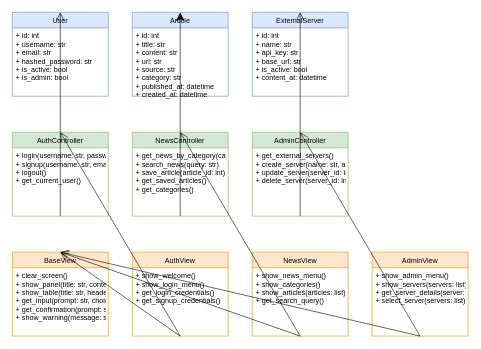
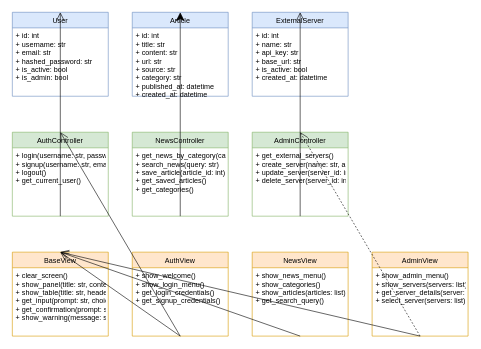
node "+ id: int + name: str + api_key: str + base_url: str + is_active: bool + content_at: datetime": label "+ id: int + name: str + api_key: str + base_url: str + is_active: bool + content_at: datetime" -> "+ id: int + name: str + api_key: str + base_url: str + is_active: bool + created_at: datetime"
edge "NewsView" -> "NewsController": removed
edge "AdminView" -> "AdminController": style solid -> dashed
